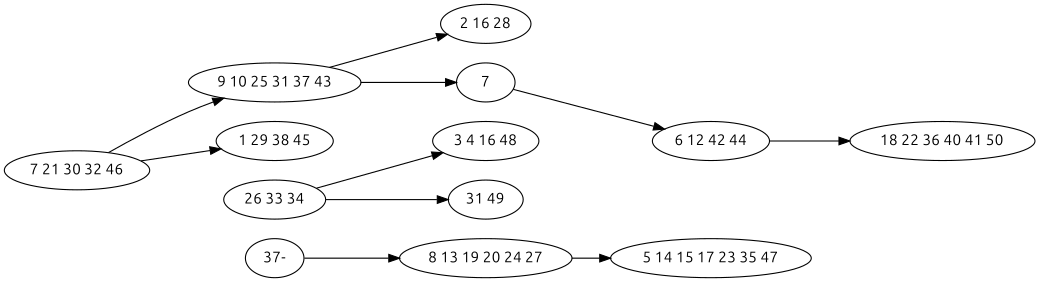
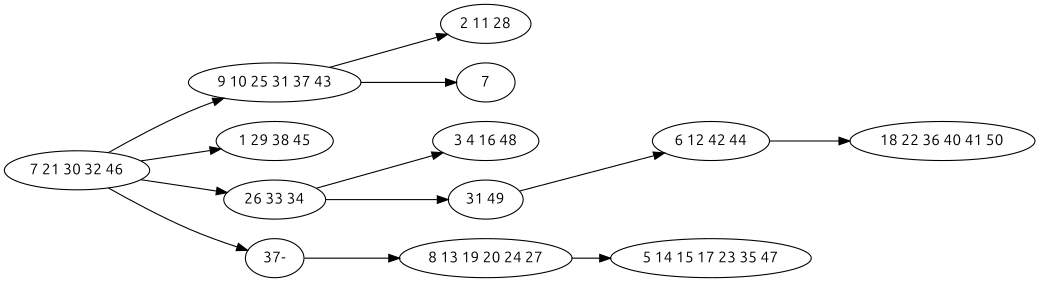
node "2 16 28": label "2 16 28" -> "2 11 28"
edge "7" -> "6 12 42 44": now "31 49" -> "6 12 42 44"
edge "7 21 30 32 46" -> "26 33 34": added
edge "7 21 30 32 46" -> "37-": added
